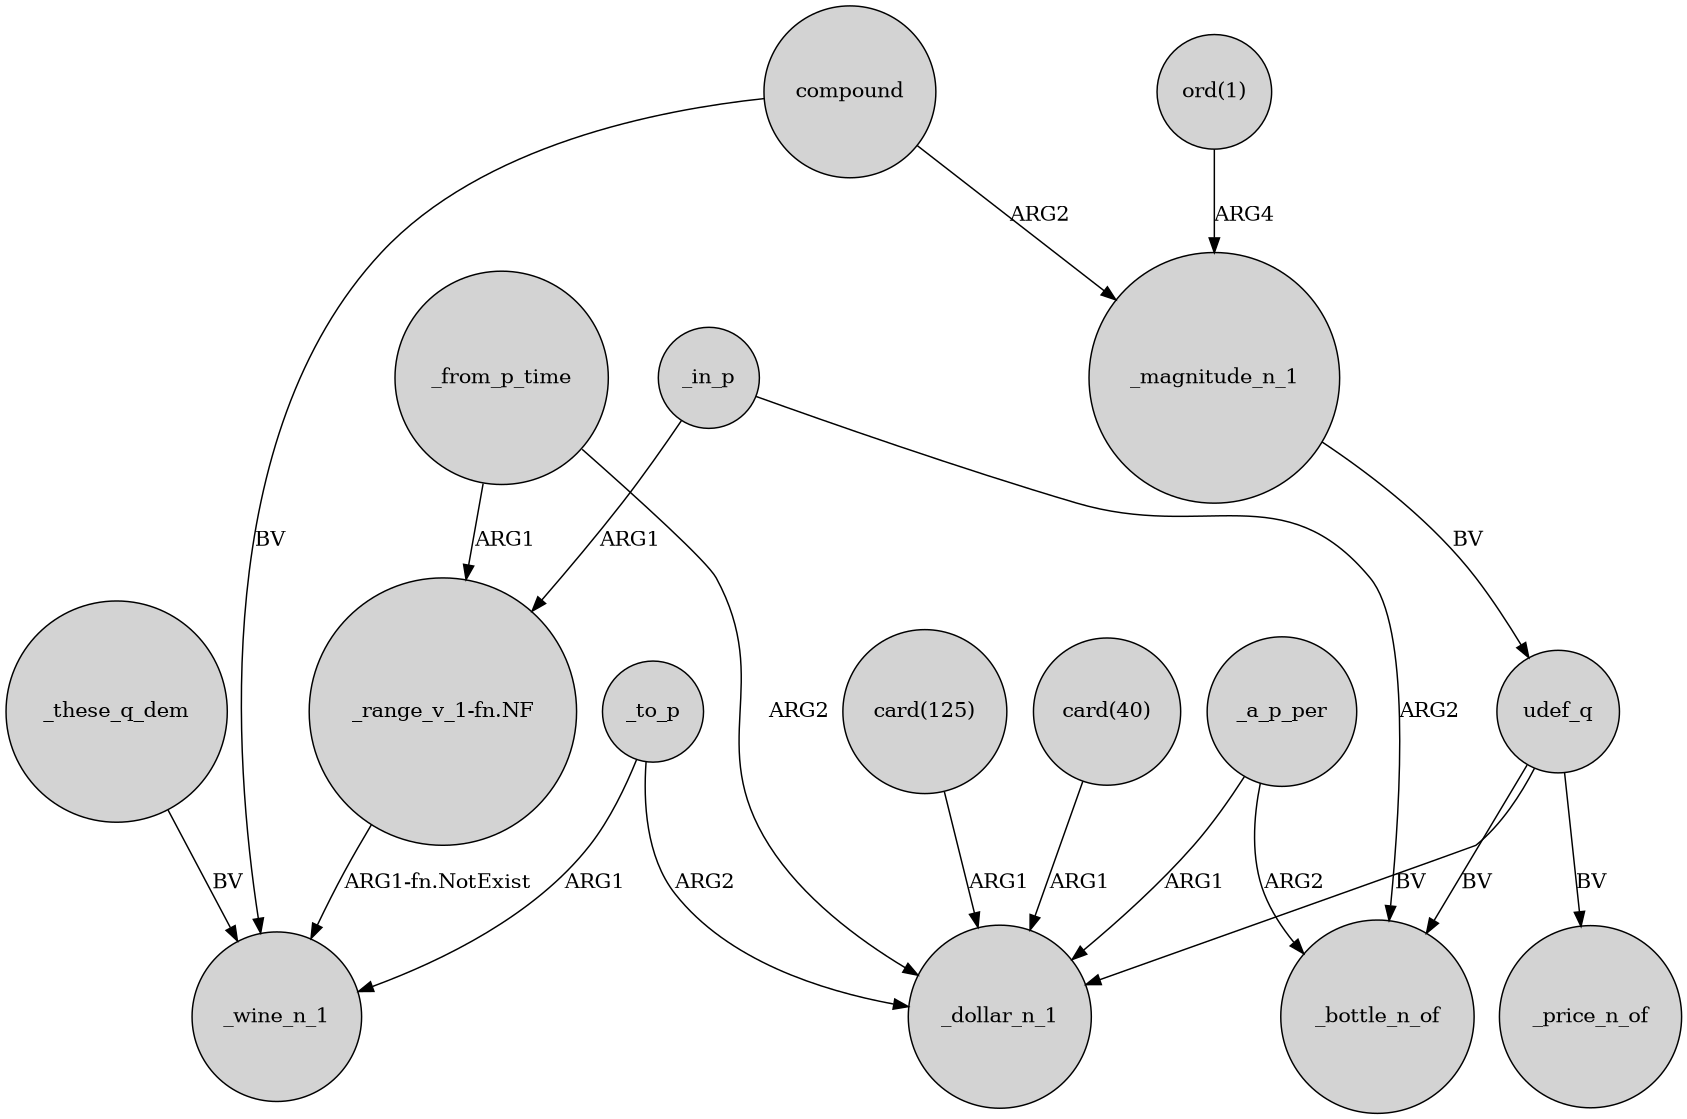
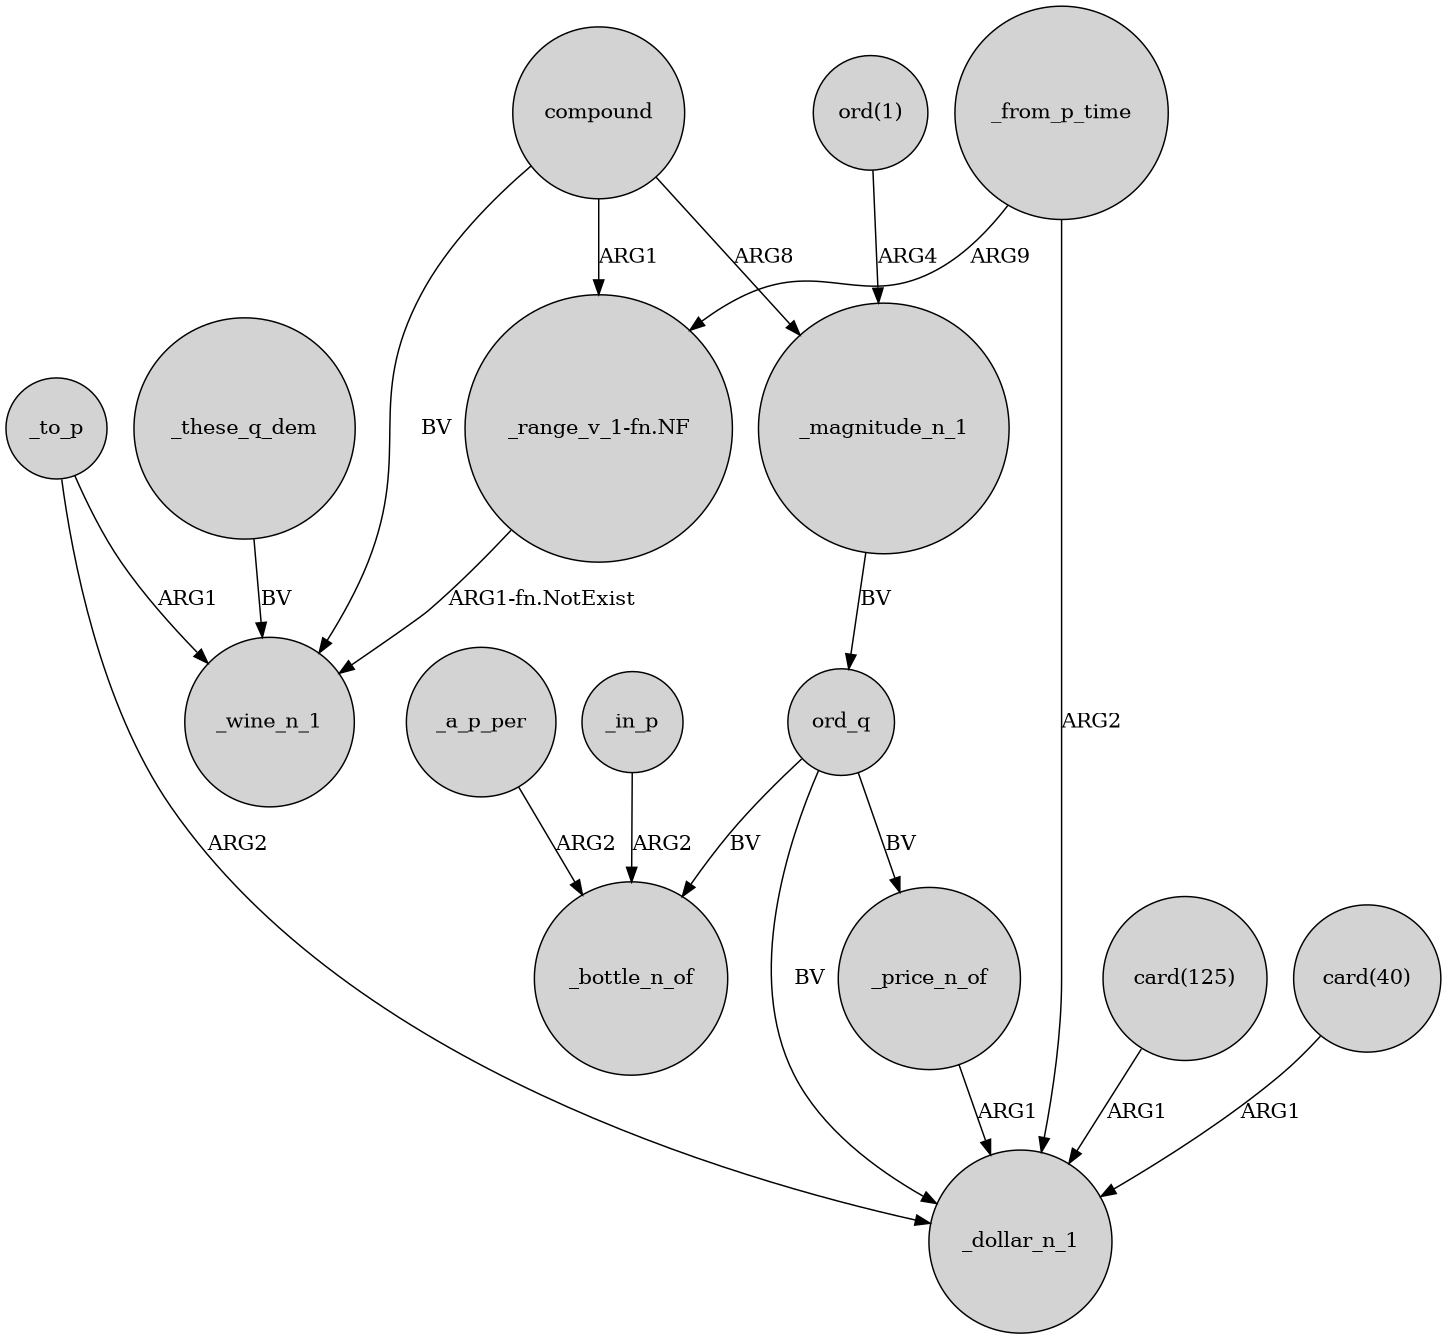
edge "compound" -> "_magnitude_n_1": label "ARG2" -> "ARG8"
edge "_in_p" -> "_range_v_1-fn.NF": now "compound" -> "_range_v_1-fn.NF"
edge "_from_p_time" -> "_range_v_1-fn.NF": label "ARG1" -> "ARG9"
node "udef_q": label "udef_q" -> "ord_q"
edge "_a_p_per" -> "_dollar_n_1": now "_price_n_of" -> "_dollar_n_1"
